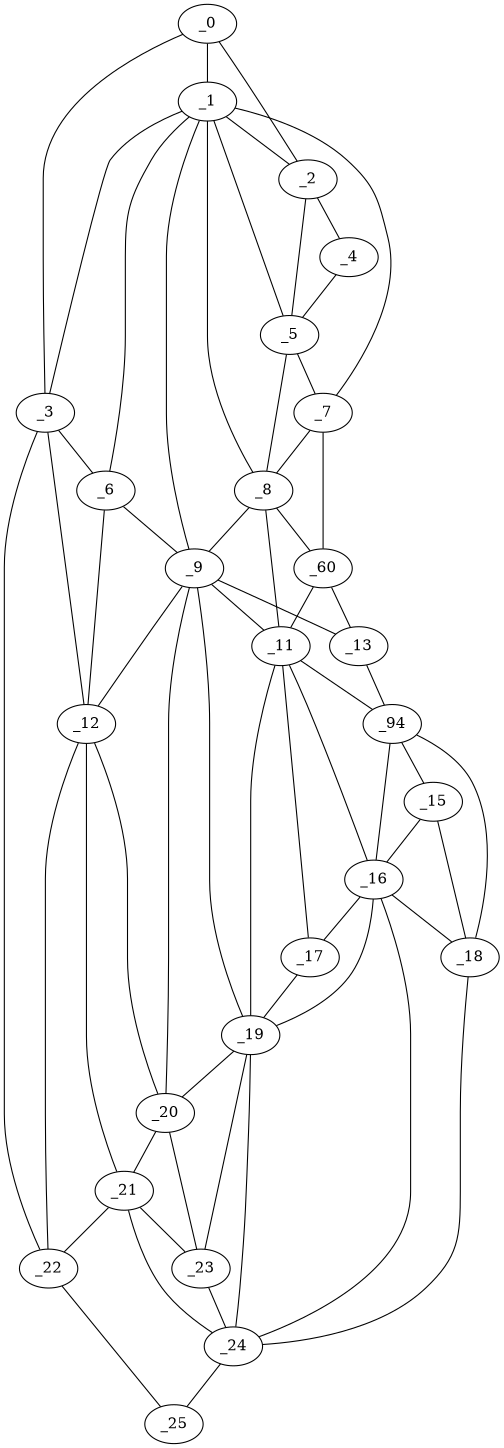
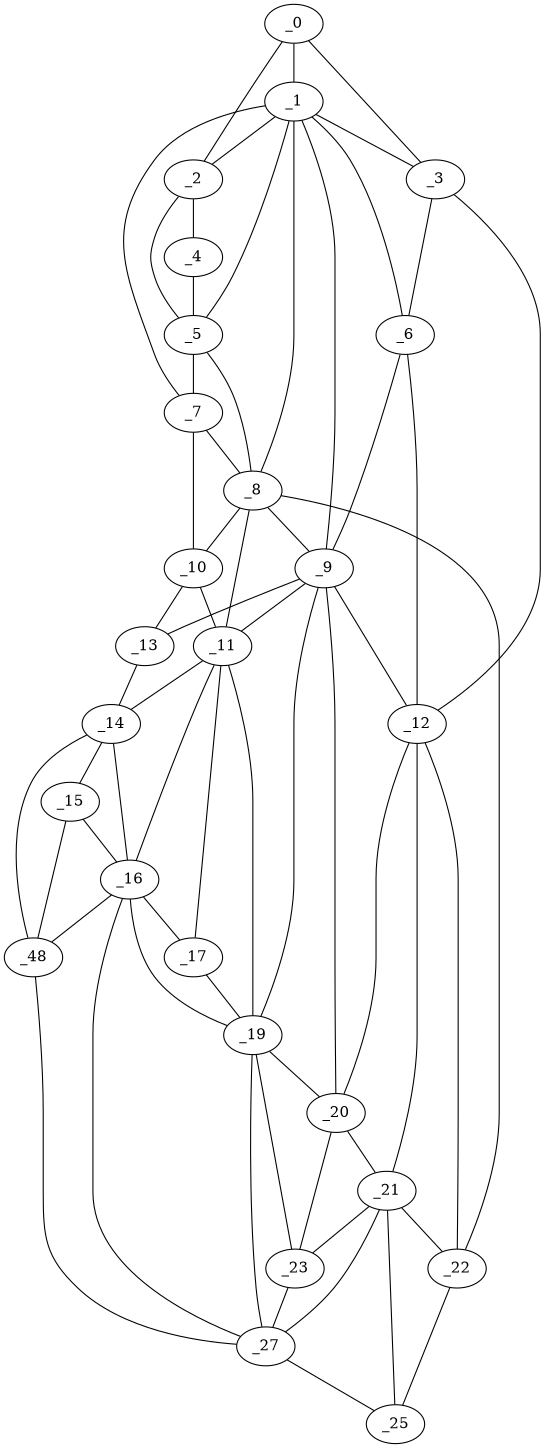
node "_60": label "_60" -> "_10"
node "_94": label "_94" -> "_14"
edge "_3" -- "_22": now "_8" -- "_22"
node "_18": label "_18" -> "_48"
edge "_21" -- "_25": added
node "_24": label "_24" -> "_27"
